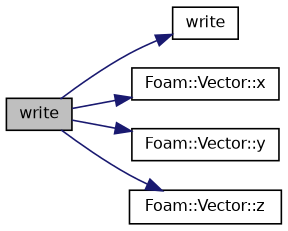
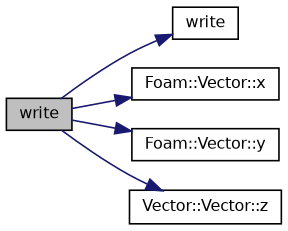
node "Foam::Vector::z": label "Foam::Vector::z" -> "Vector::Vector::z"
